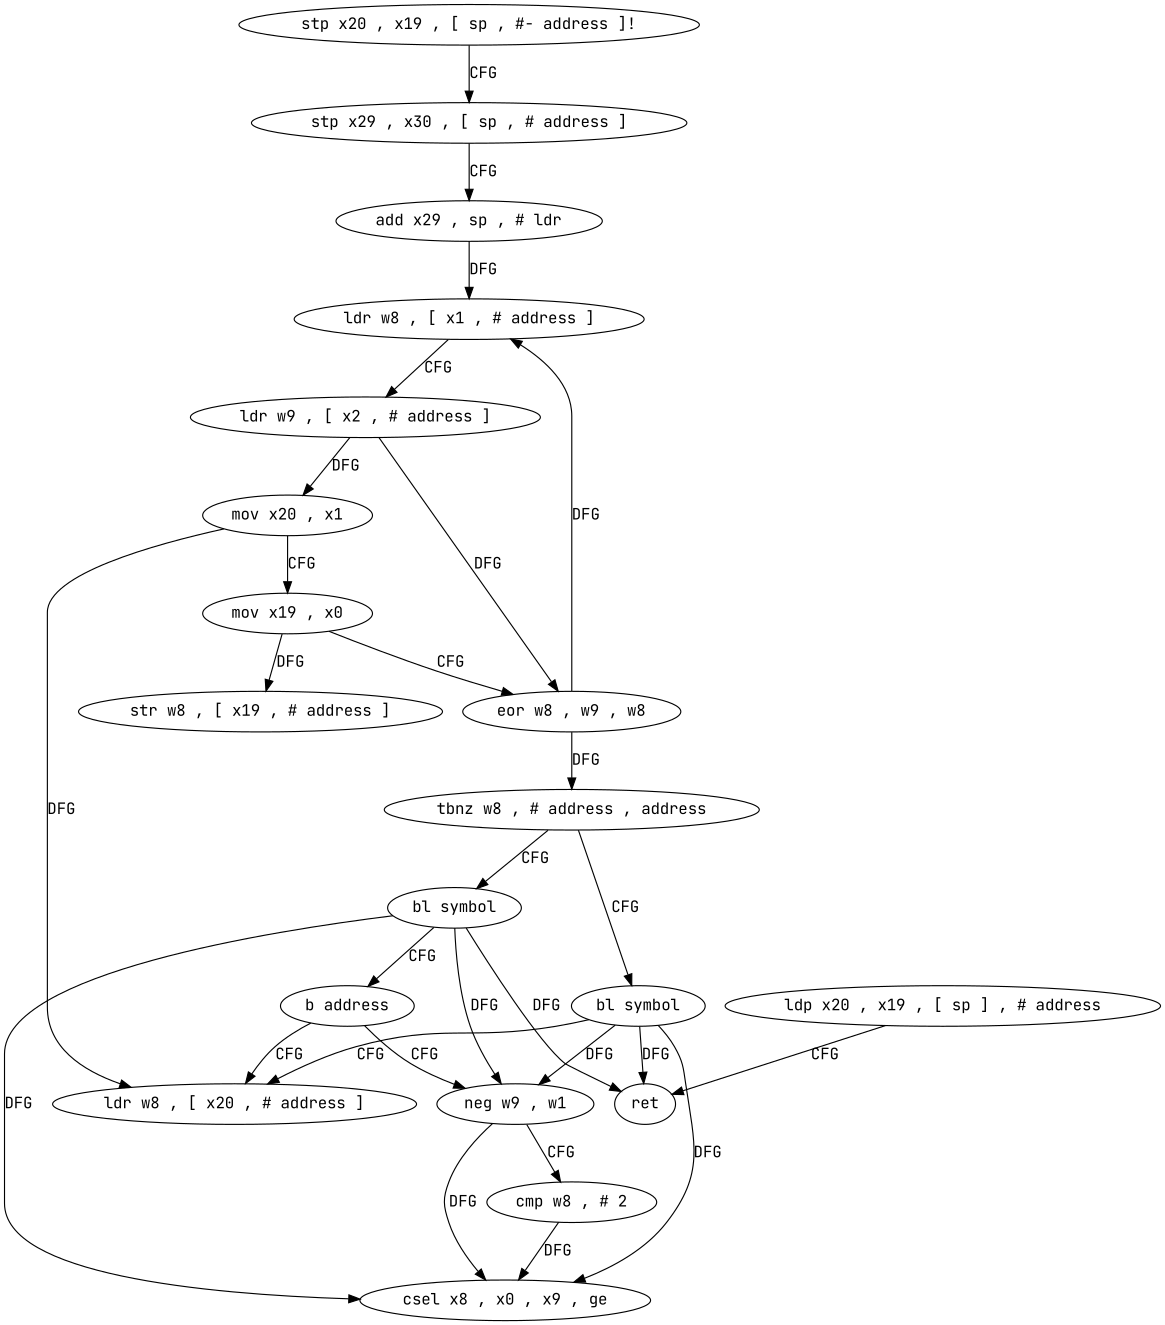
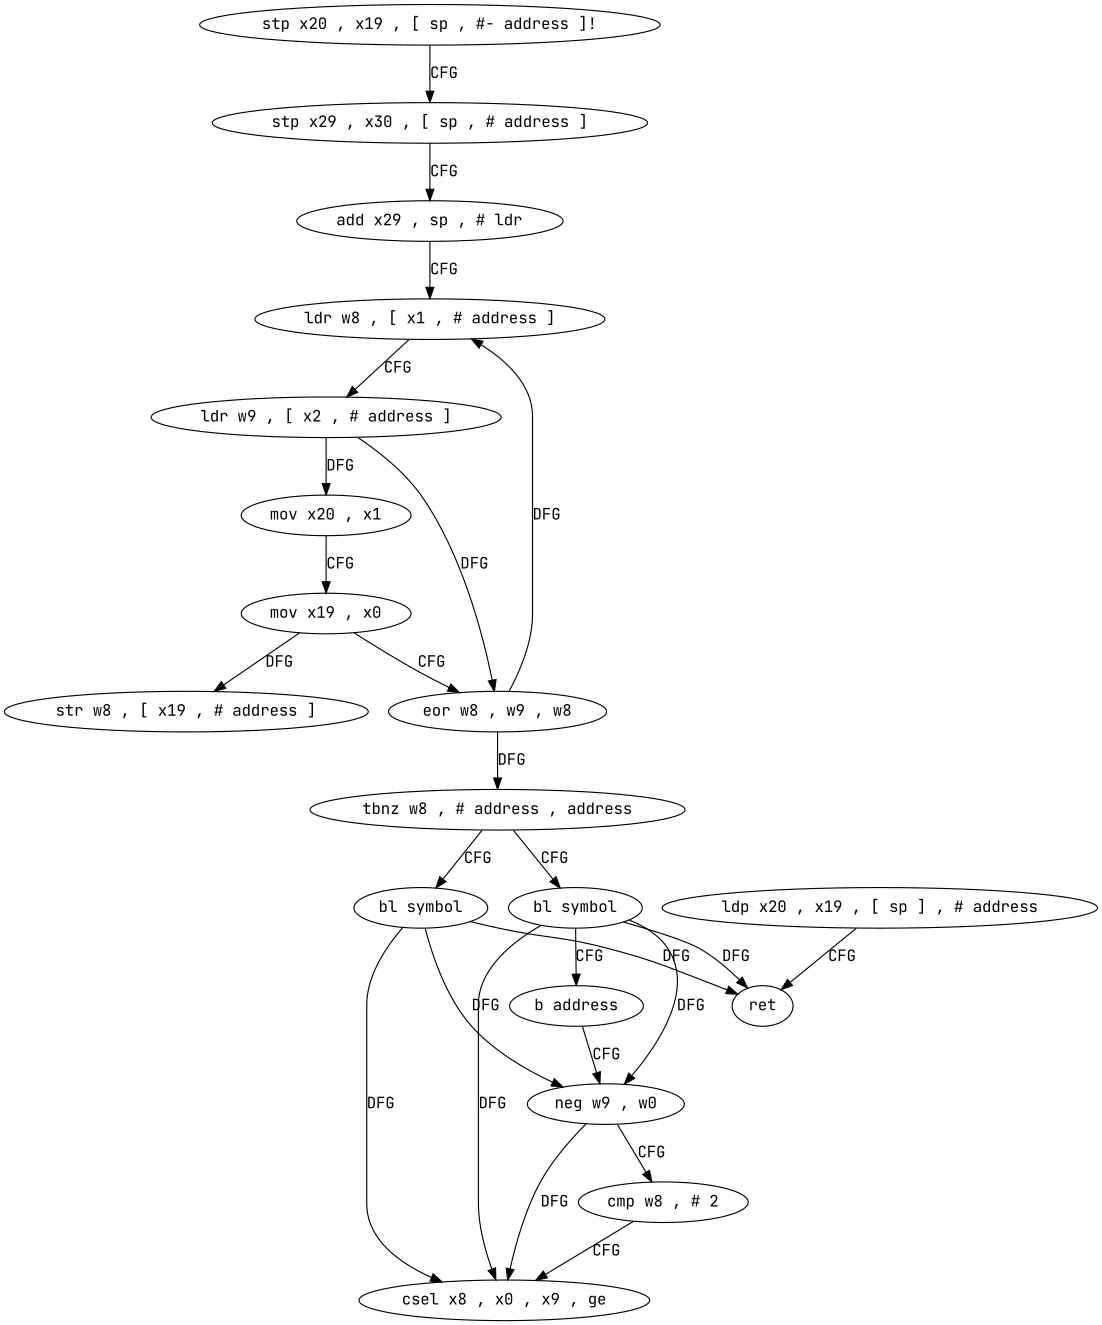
edge "add x29 , sp , # ldr" -> "ldr w8 , [ x1 , # address ]": label "DFG" -> "CFG"
node "ldr w8 , [ x20 , # address ]": removed
node "neg w9 , w1": label "neg w9 , w1" -> "neg w9 , w0"
edge "cmp w8 , # 2" -> "csel x8 , x0 , x9 , ge": label "DFG" -> "CFG"
